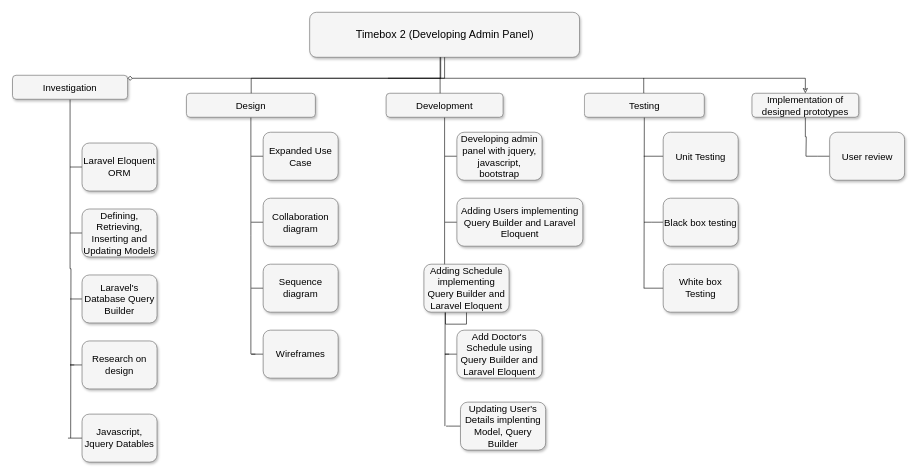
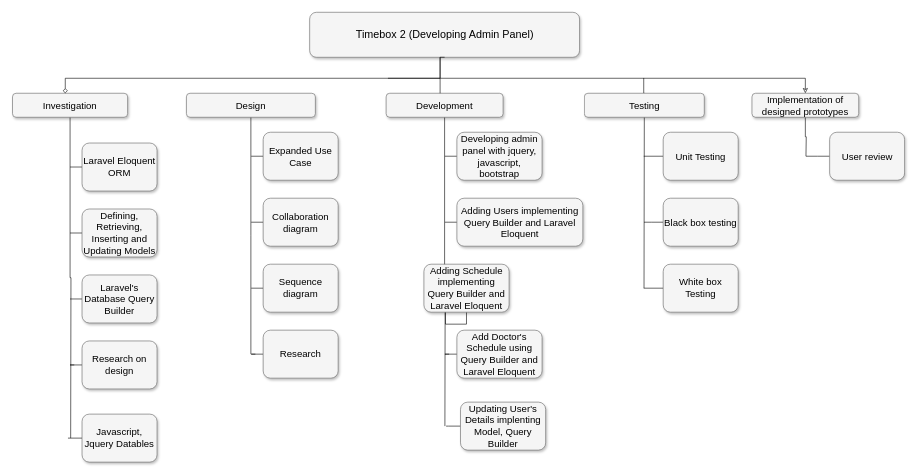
edge "Timebox 2 (Developing Admin Panel)" -- "Design": removed
node "Investigation": moved (70, 87) -> (70, 105)
node "Wireframes": label "Wireframes" -> "Research"
